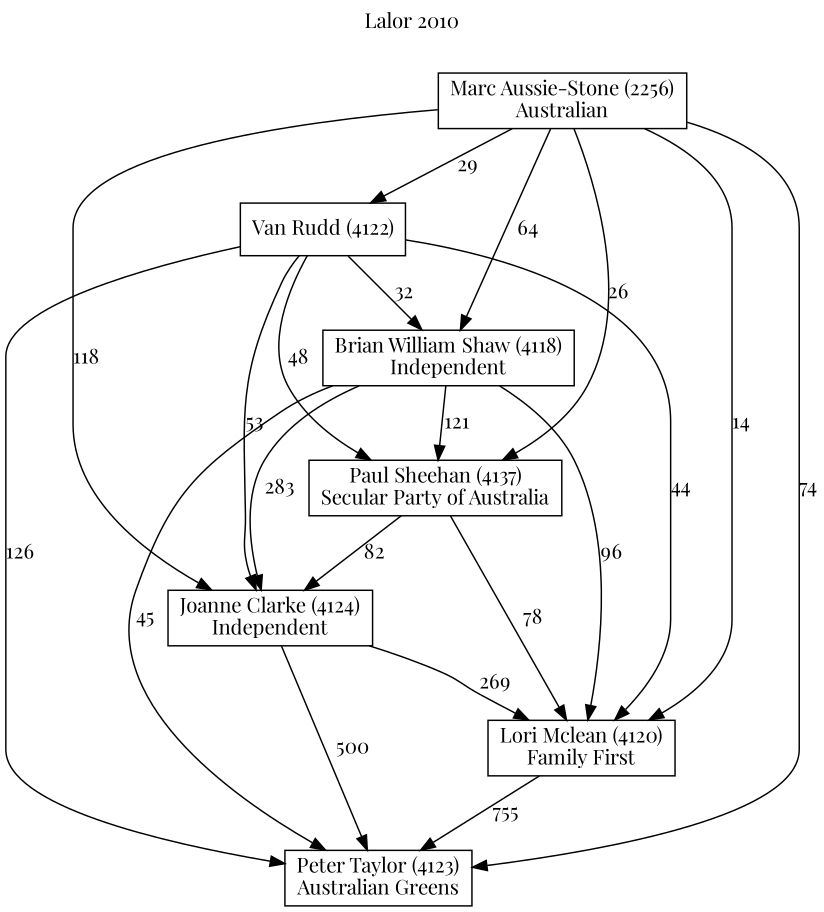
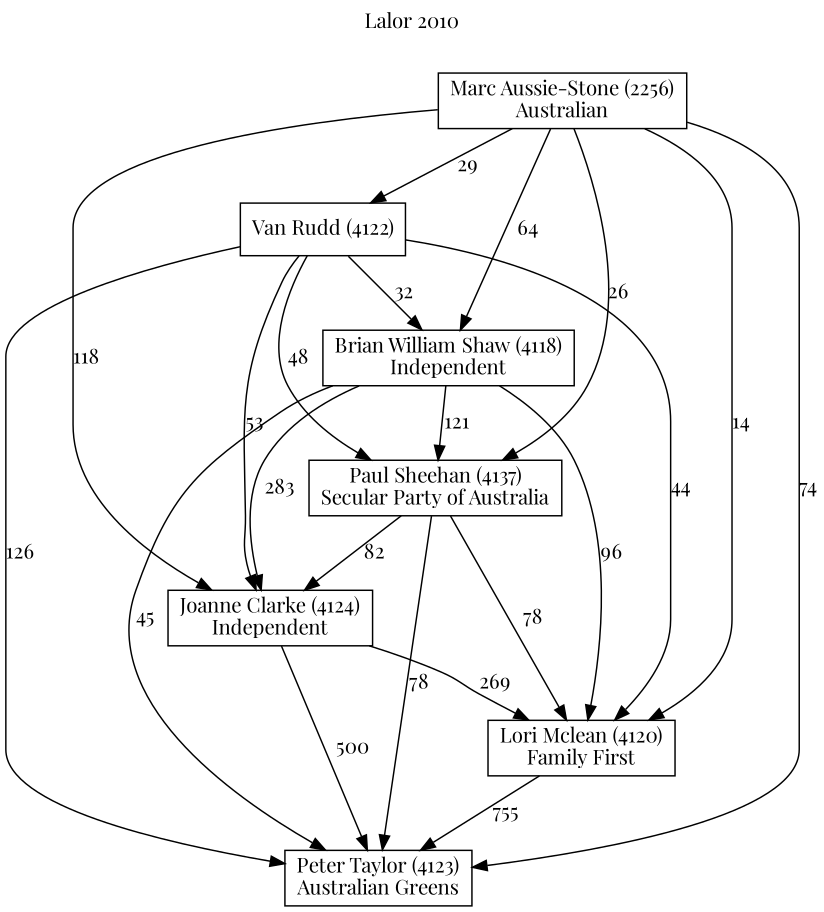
edge "Paul Sheehan (4137) Secular Party of Australia" -> "Peter Taylor (4123) Australian Greens": added, label "78"
